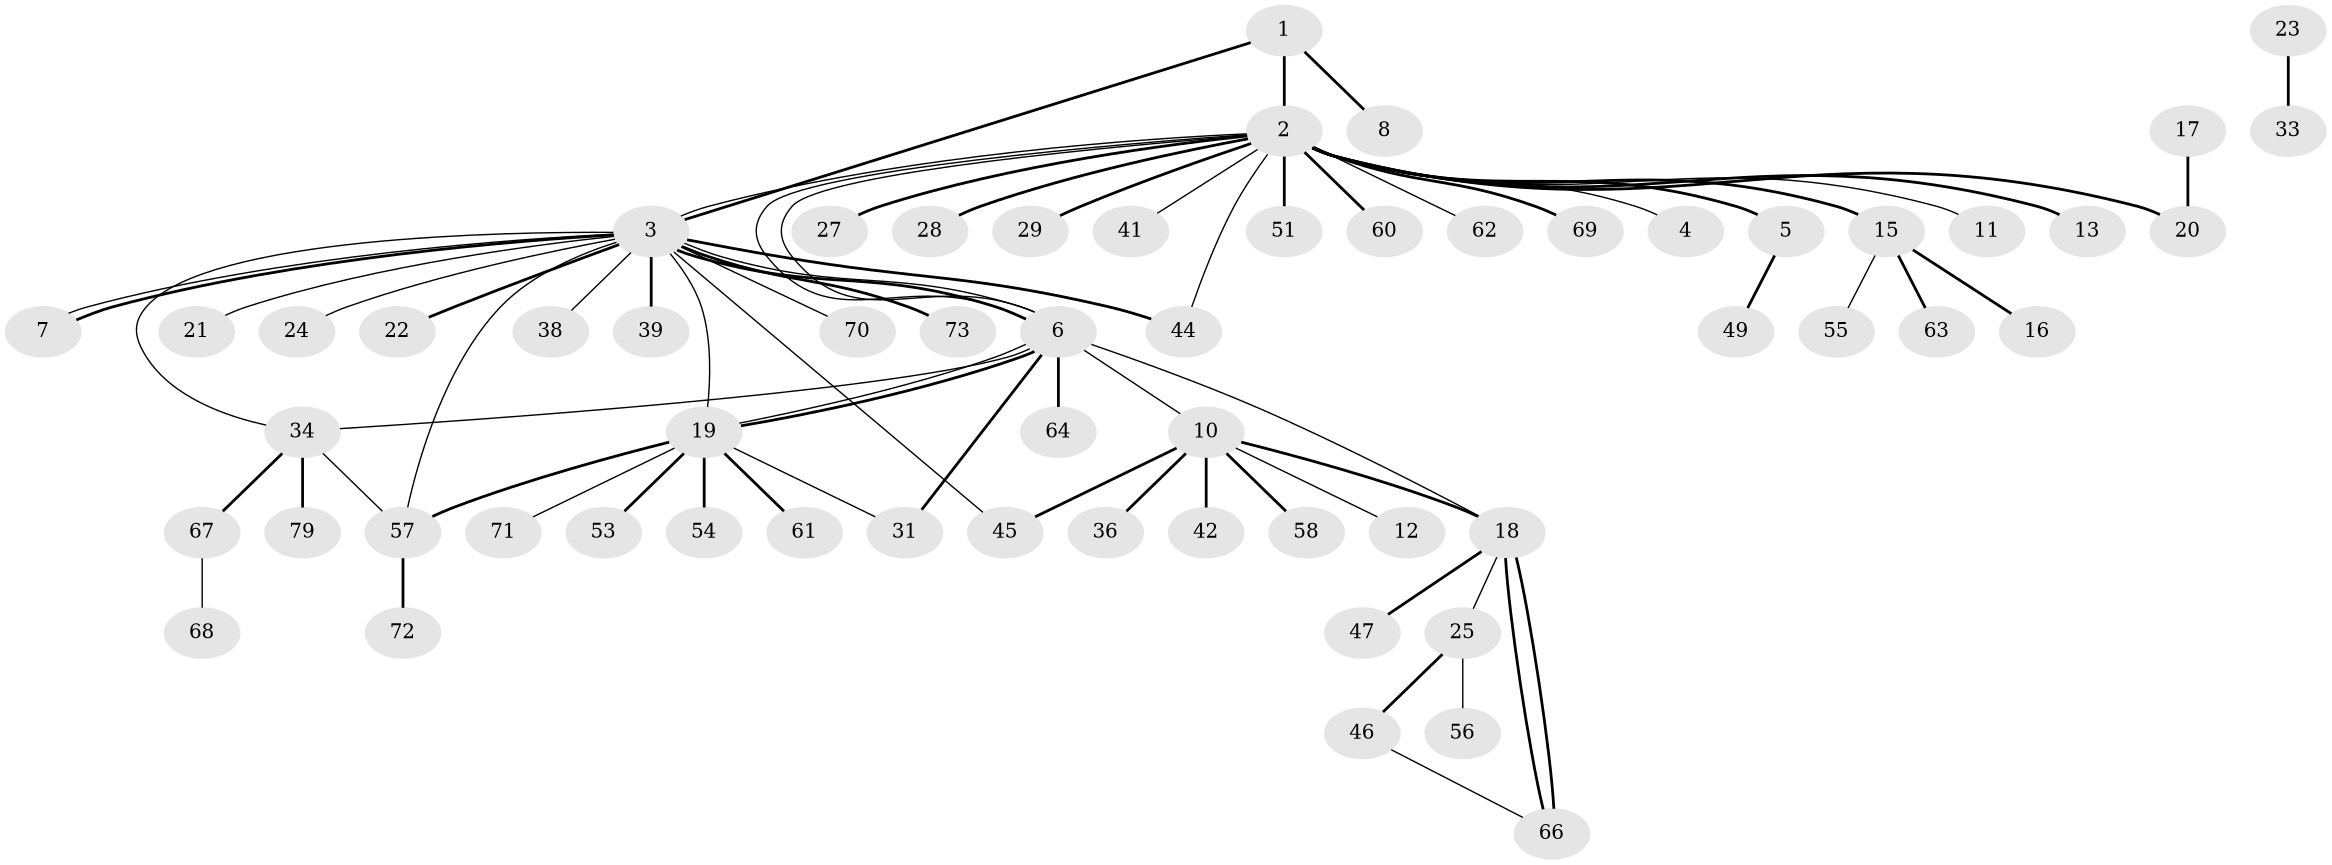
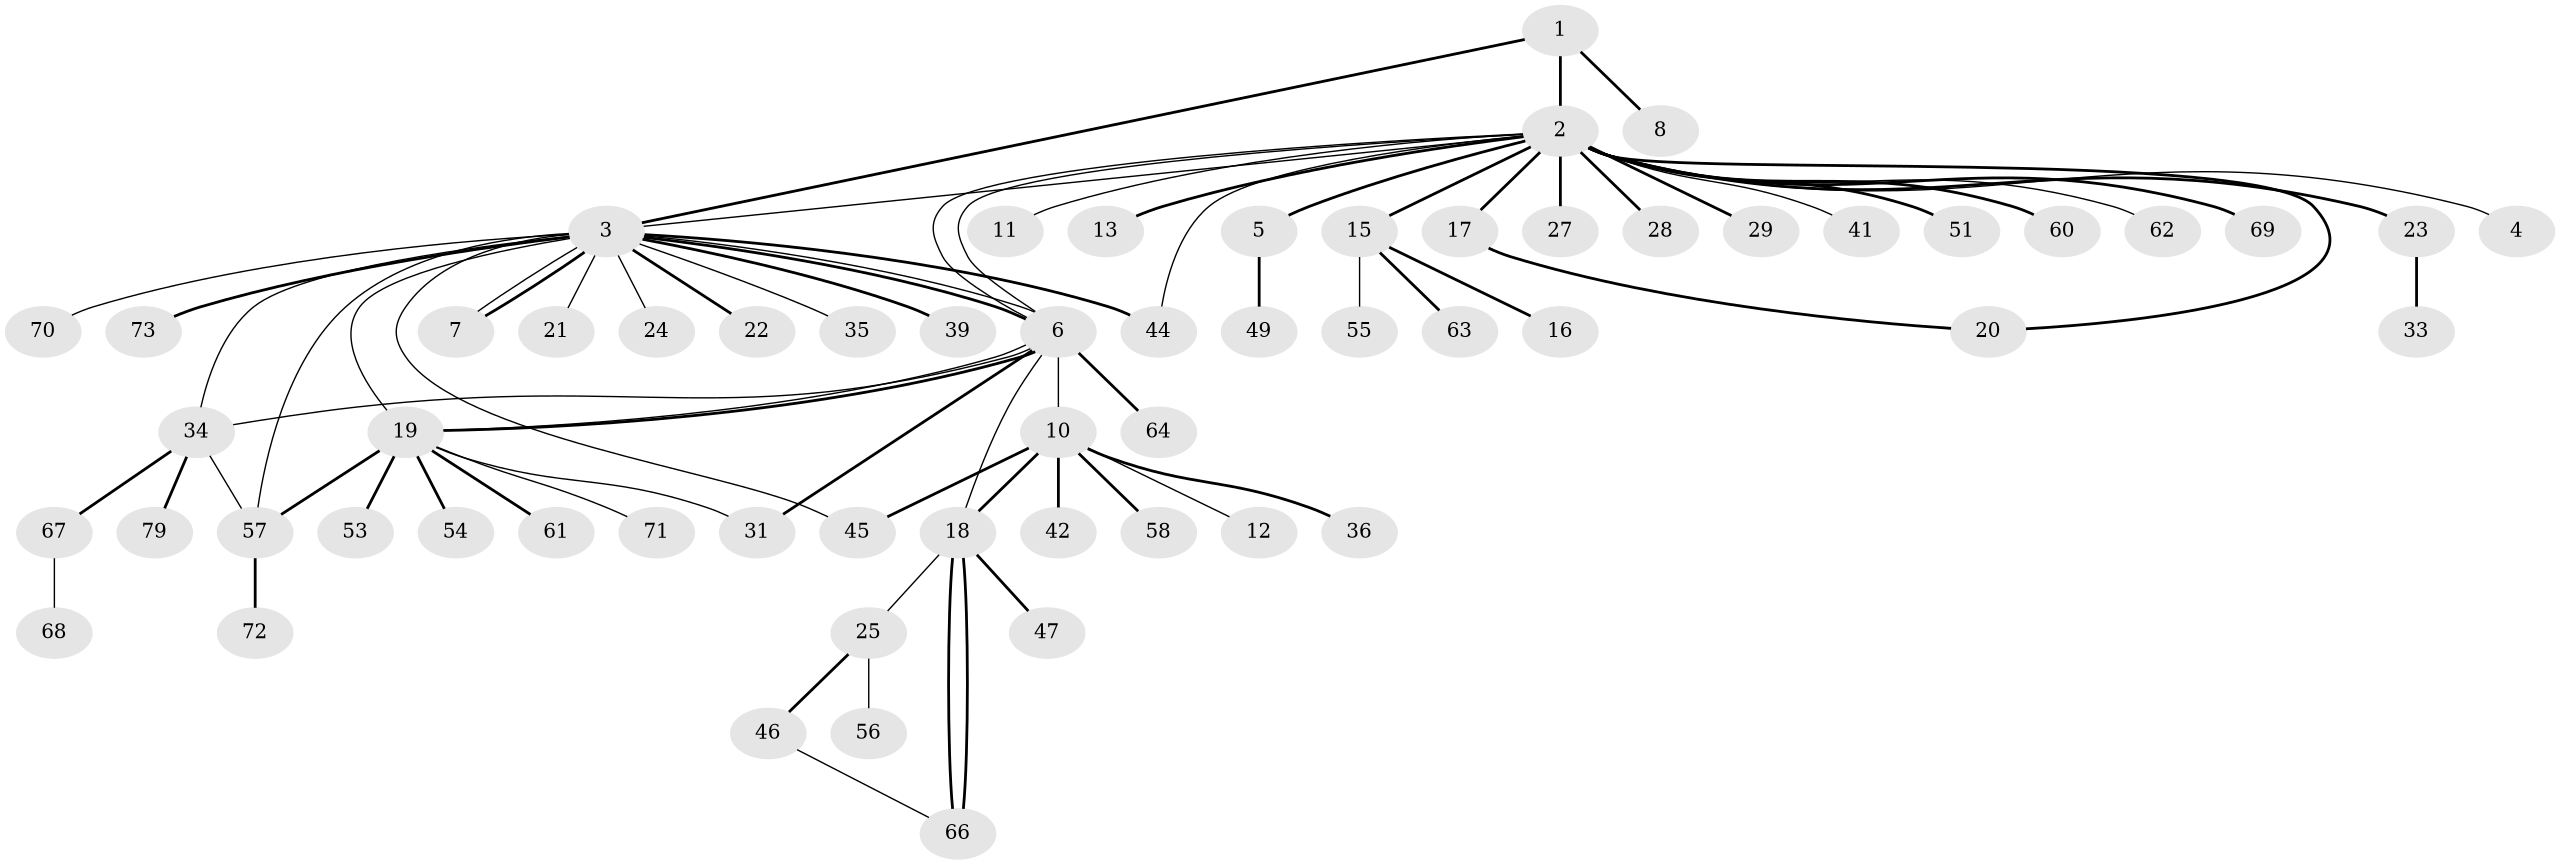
edge "2" -- "17": added
edge "2" -- "23": added
node "38": label "38" -> "35"
